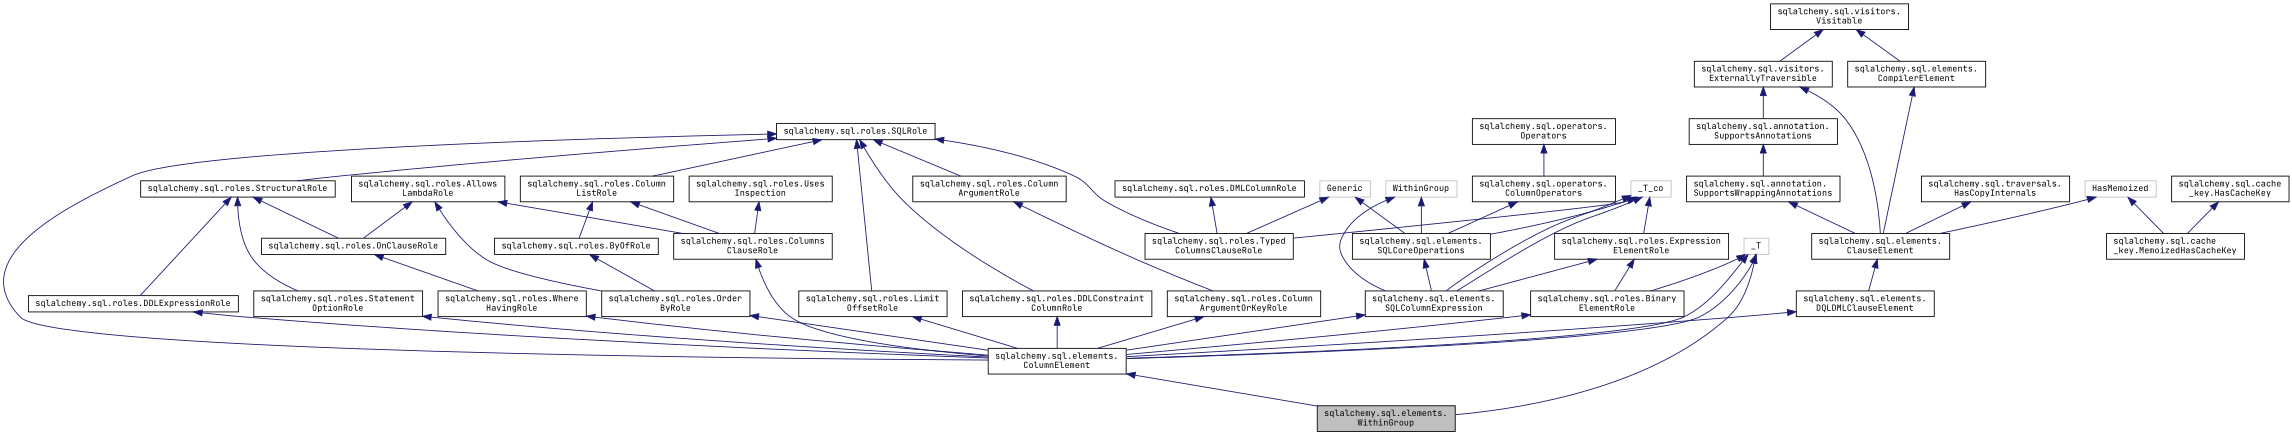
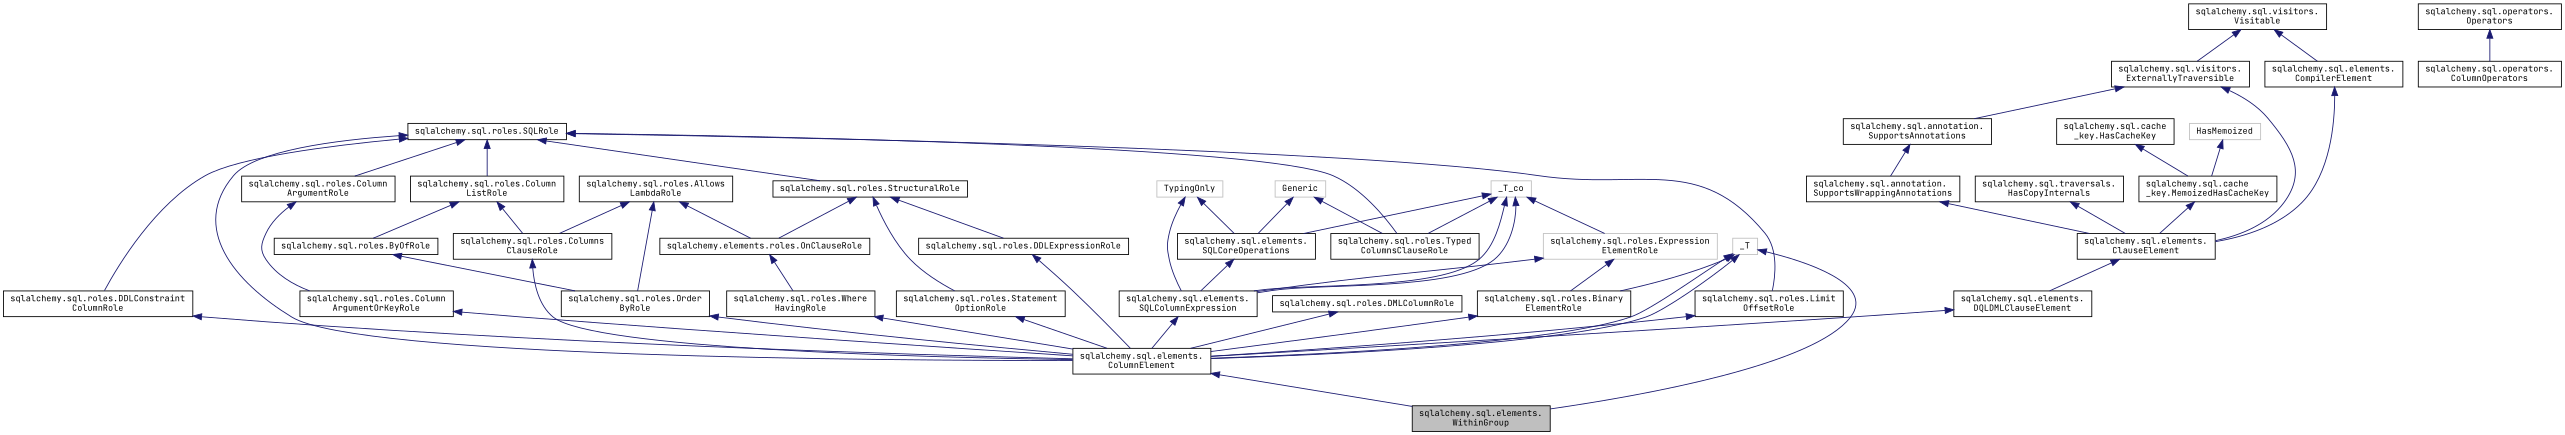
node "sqlalchemy.sql.roles.Uses Inspection": removed
node "WithinGroup": label "WithinGroup" -> "TypingOnly"
edge "sqlalchemy.sql.elements. ClauseElement" -> "HasMemoized": now "sqlalchemy.sql.elements. ClauseElement" -> "sqlalchemy.sql.cache _key.MemoizedHasCacheKey"
edge "sqlalchemy.sql.roles.Typed ColumnsClauseRole" -> "sqlalchemy.sql.roles.DMLColumnRole": now "sqlalchemy.sql.elements. ColumnElement" -> "sqlalchemy.sql.roles.DMLColumnRole"
edge "sqlalchemy.sql.elements. SQLCoreOperations" -> "sqlalchemy.sql.operators. ColumnOperators": removed
node "sqlalchemy.sql.roles.OnClauseRole": label "sqlalchemy.sql.roles.OnClauseRole" -> "sqlalchemy.elements.roles.OnClauseRole"
node "sqlalchemy.sql.roles.Expression ElementRole": color black -> grey75
